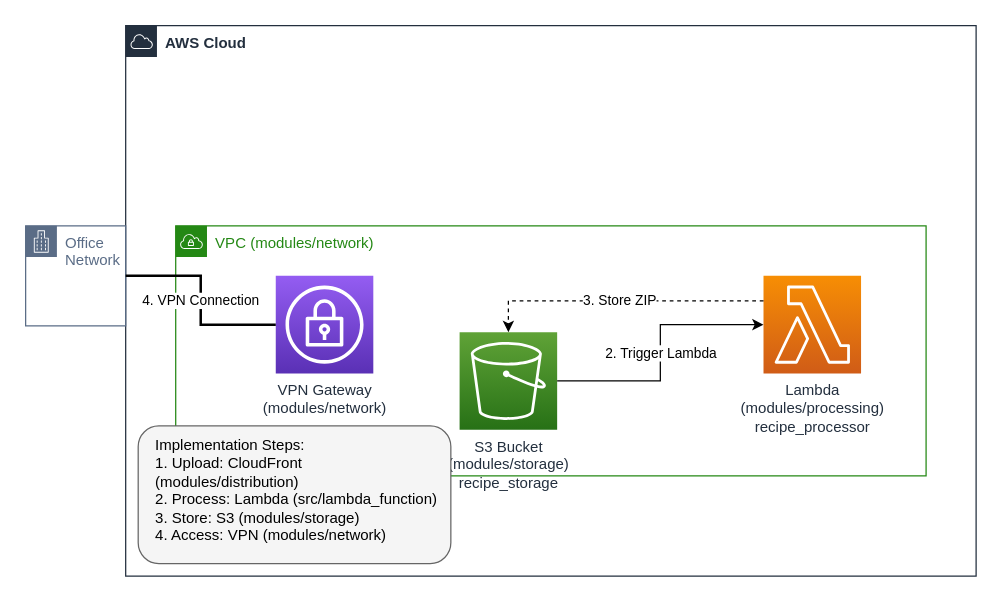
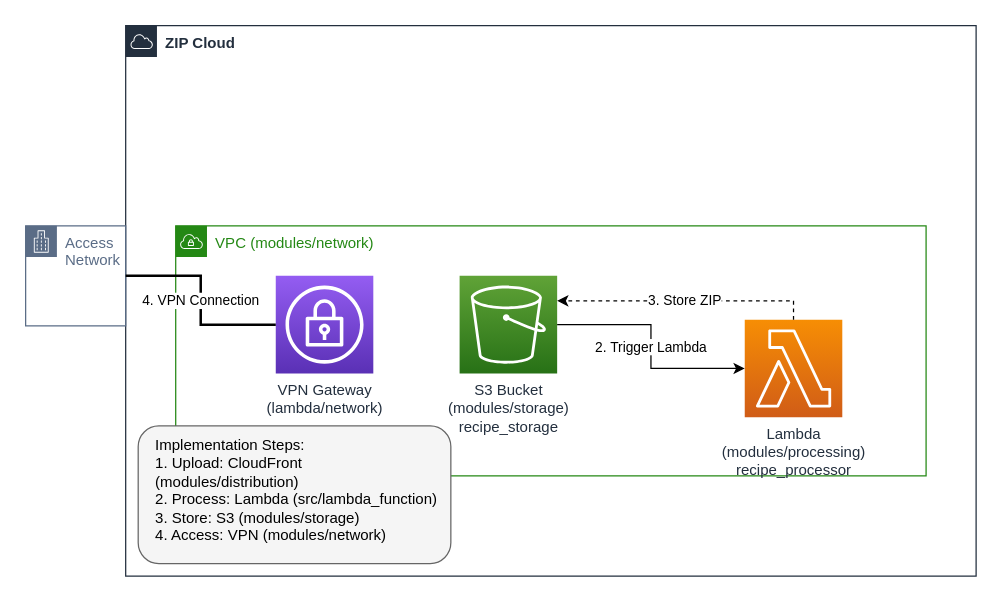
node "AWS Cloud": label "AWS Cloud" -> "ZIP Cloud"
node "Office Network": label "Office Network" -> "Access Network"
node "Lambda (modules/processing) recipe_processor": moved (812, 324) -> (793, 368)
node "S3 Bucket (modules/storage) recipe_storage": moved (508, 381) -> (508, 324)
node "VPN Gateway (modules/network)": label "VPN Gateway (modules/network)" -> "VPN Gateway (lambda/network)"
